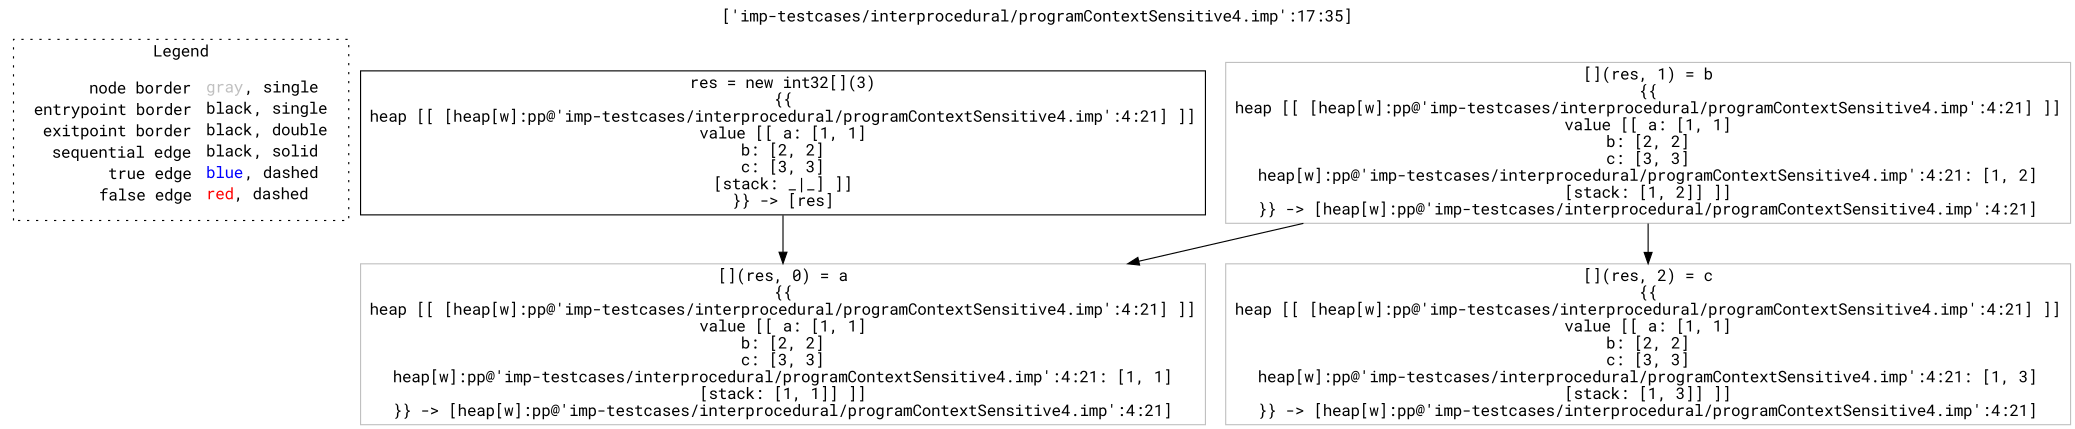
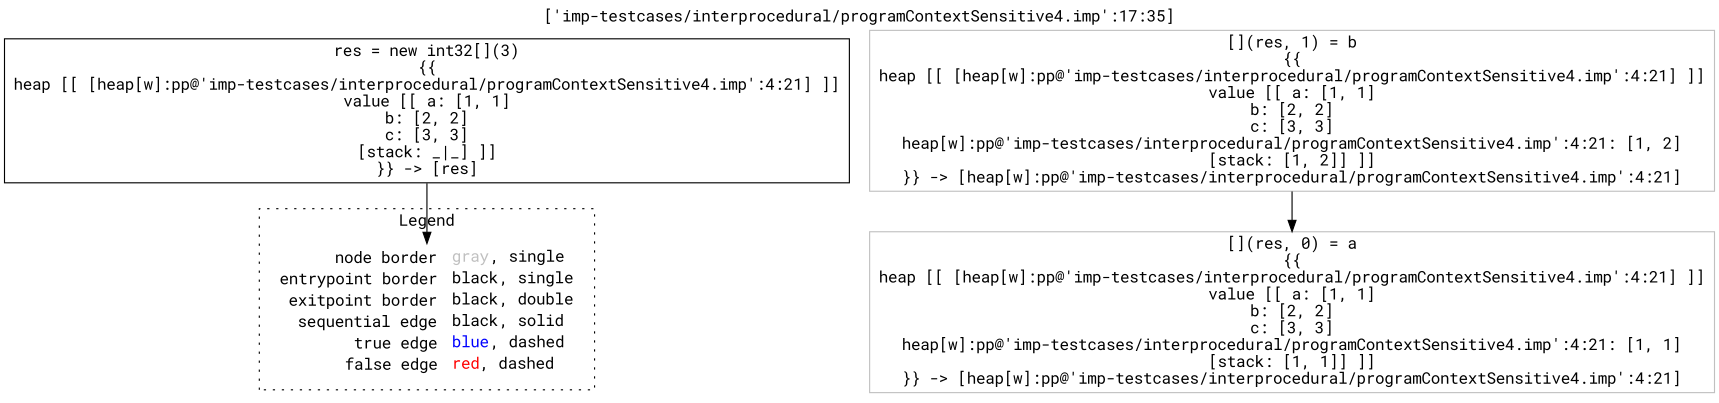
edge "res = new int32[](3)" -> "[](res, 0) = a": now "res = new int32[](3)" -> "node border"
node "[](res, 2) = c": removed
